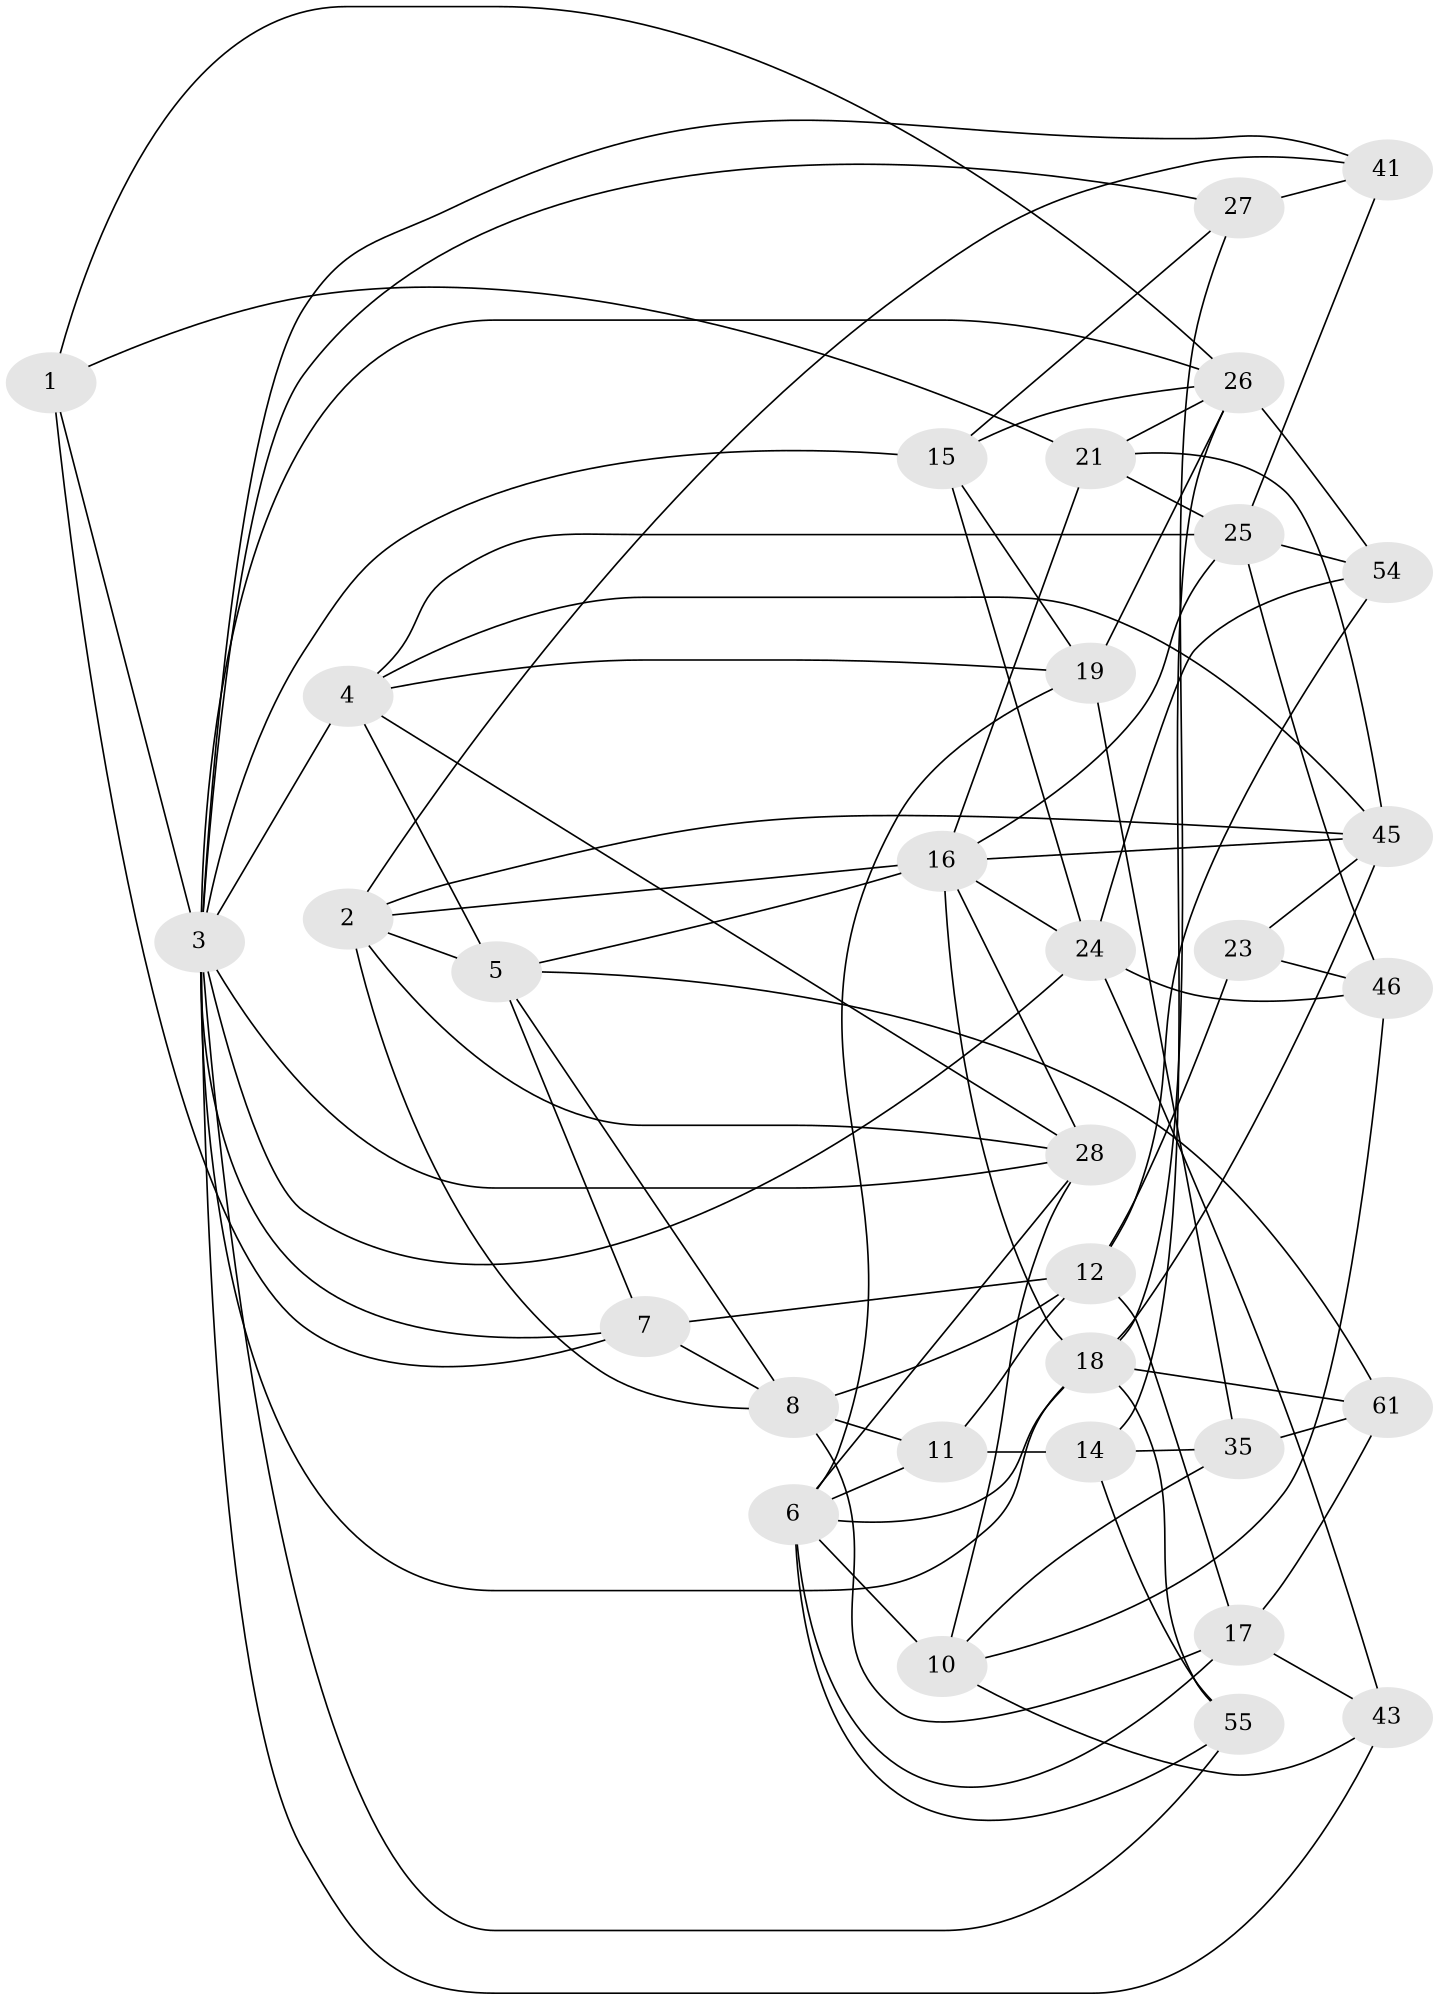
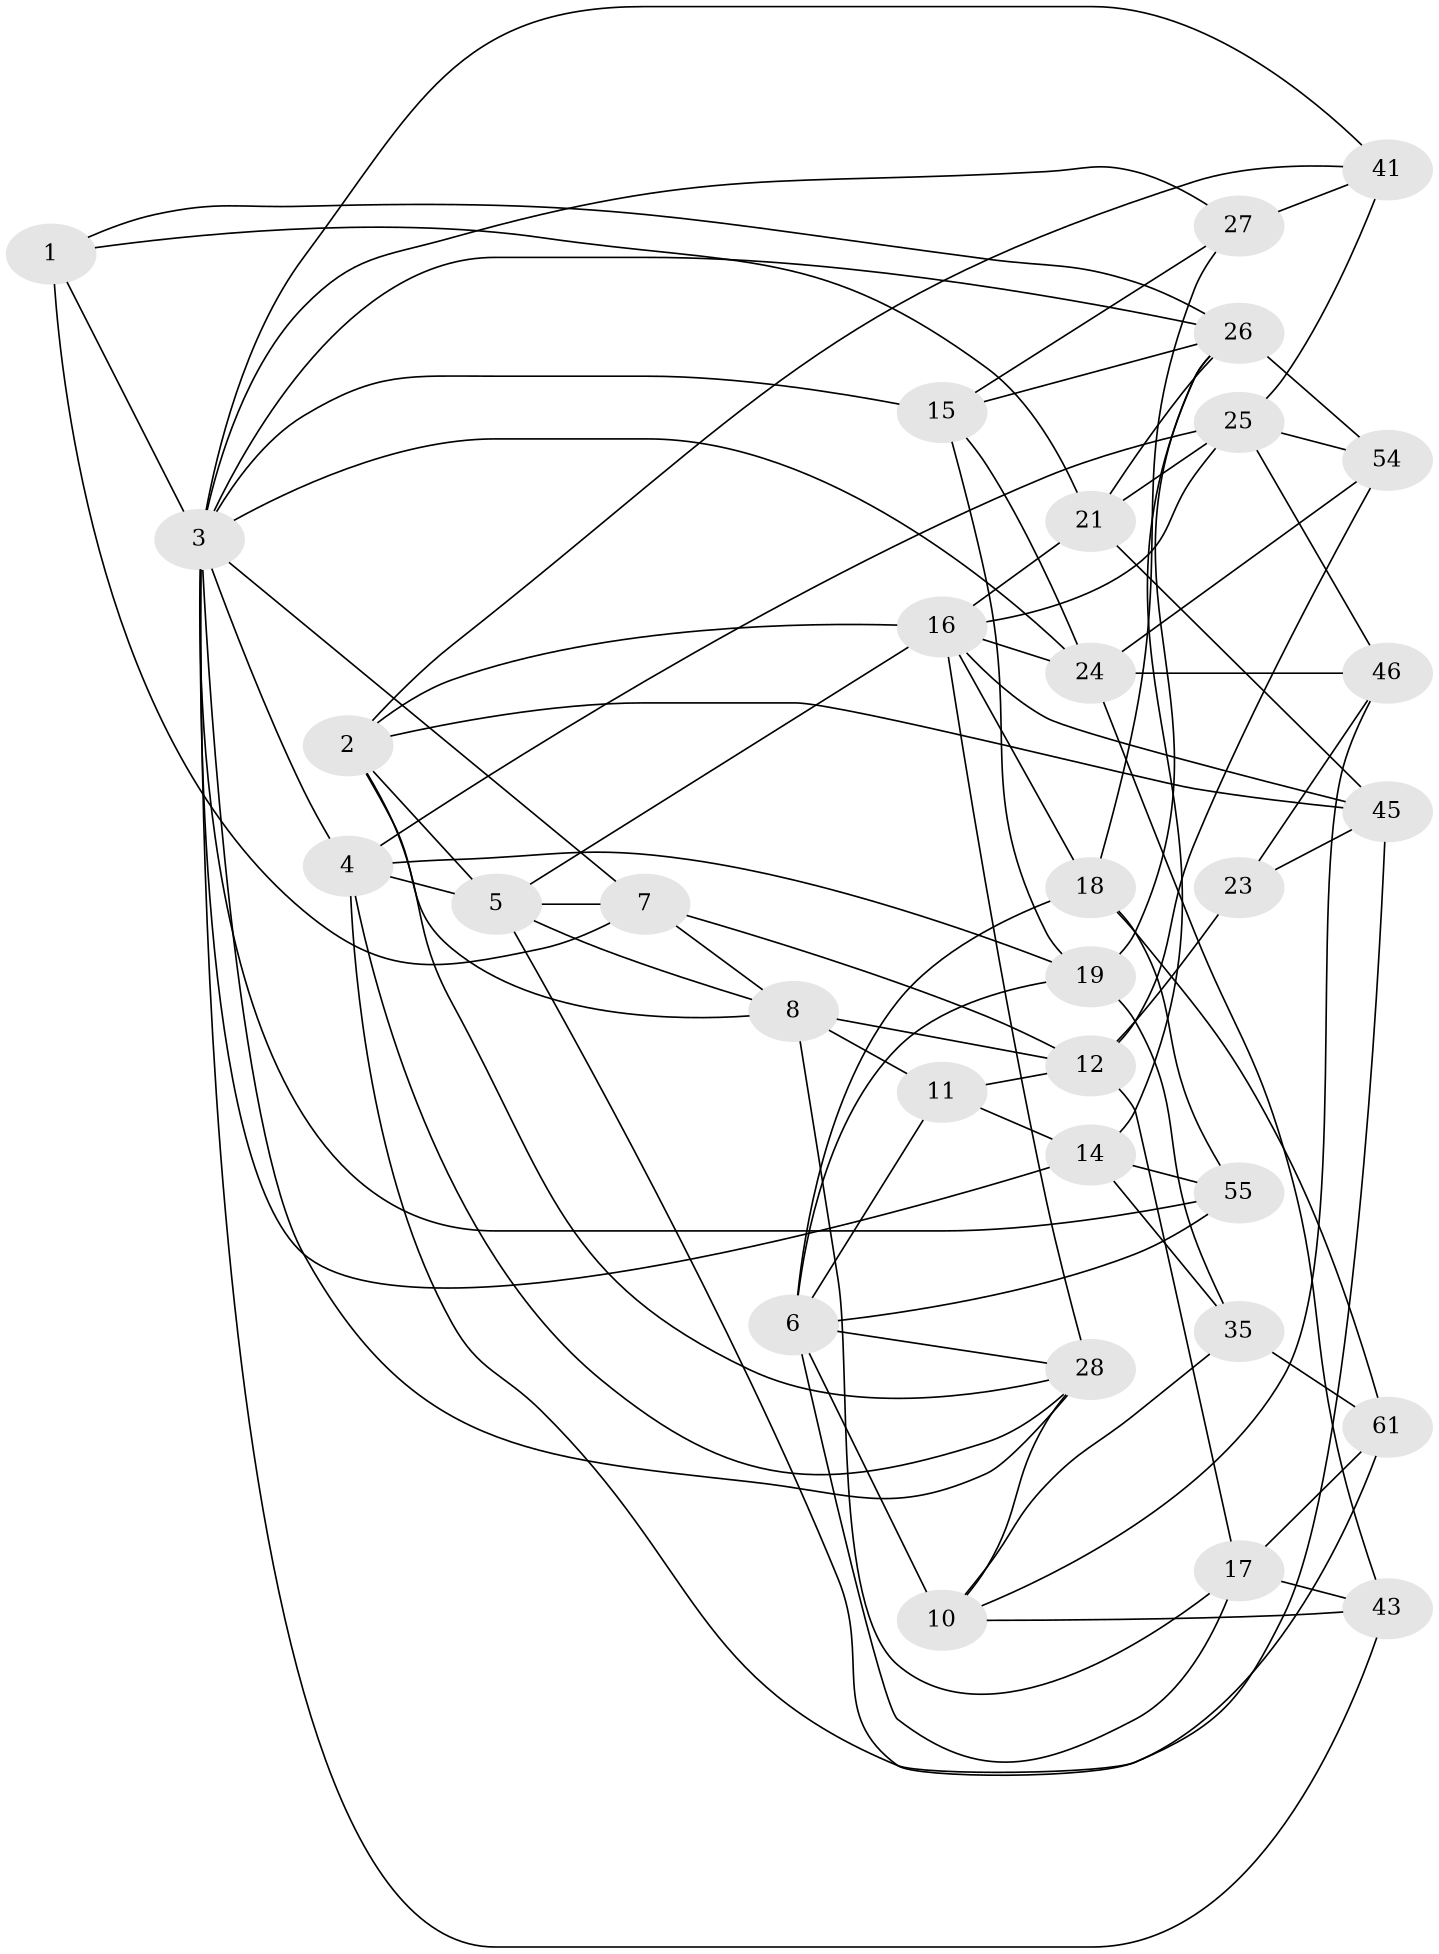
edge "45" -- "18": removed
edge "3" -- "18": now "3" -- "14"
